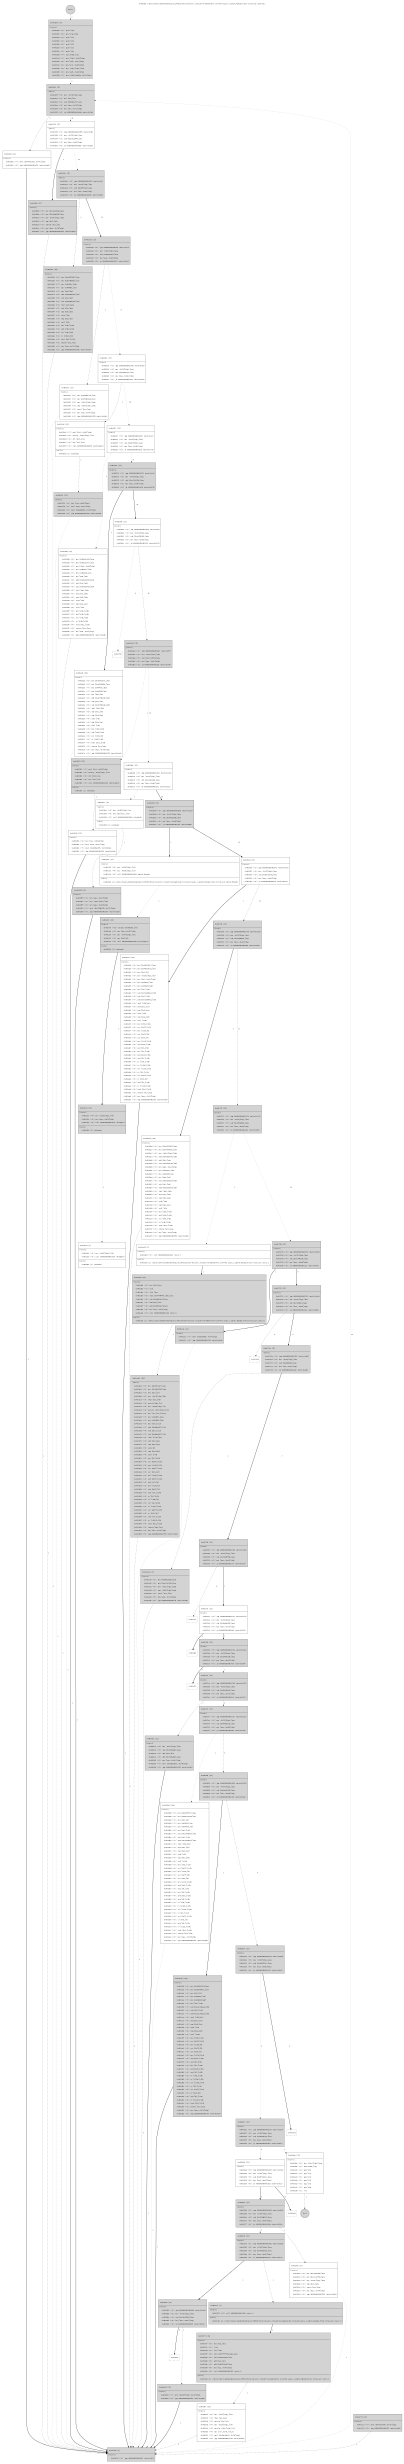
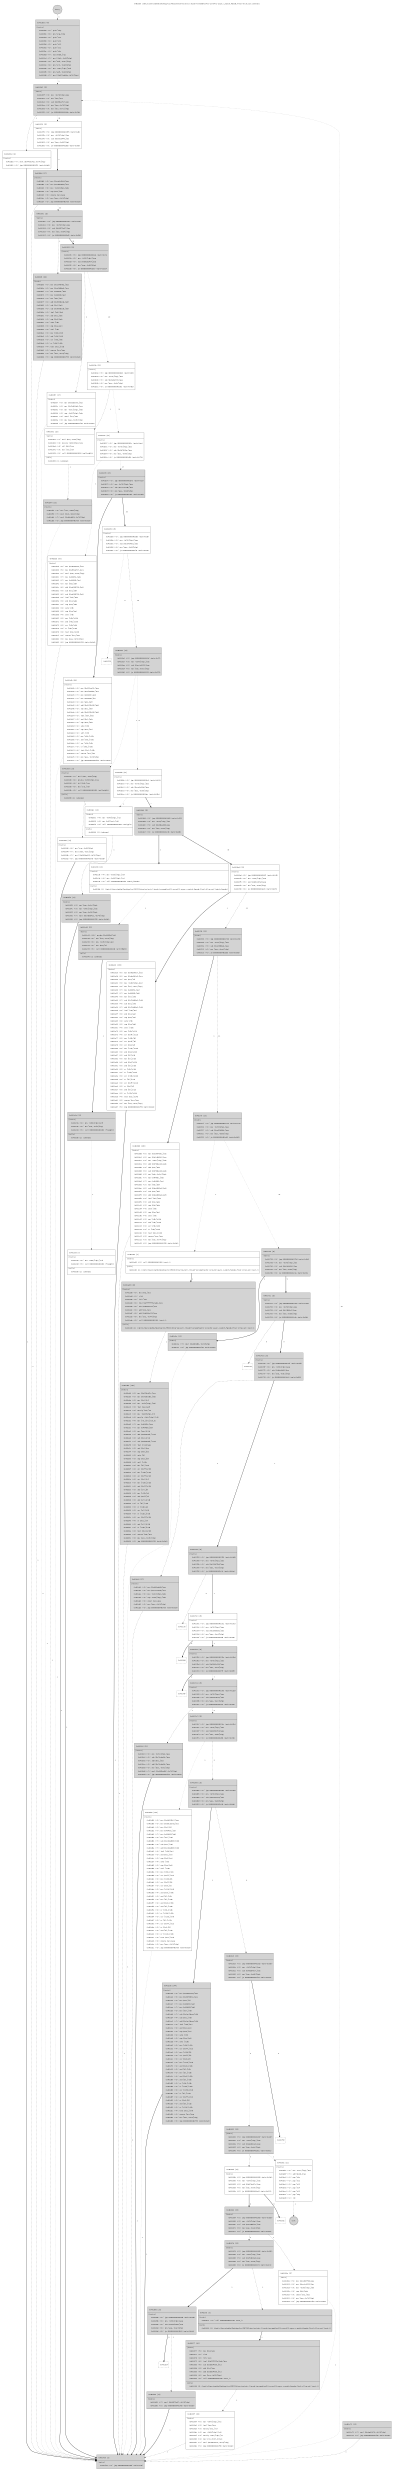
edge "0x4015f6 [22]" -> "0x40160c [25]": now "0x4018b9 [27]" -> "0x40160c [25]"
